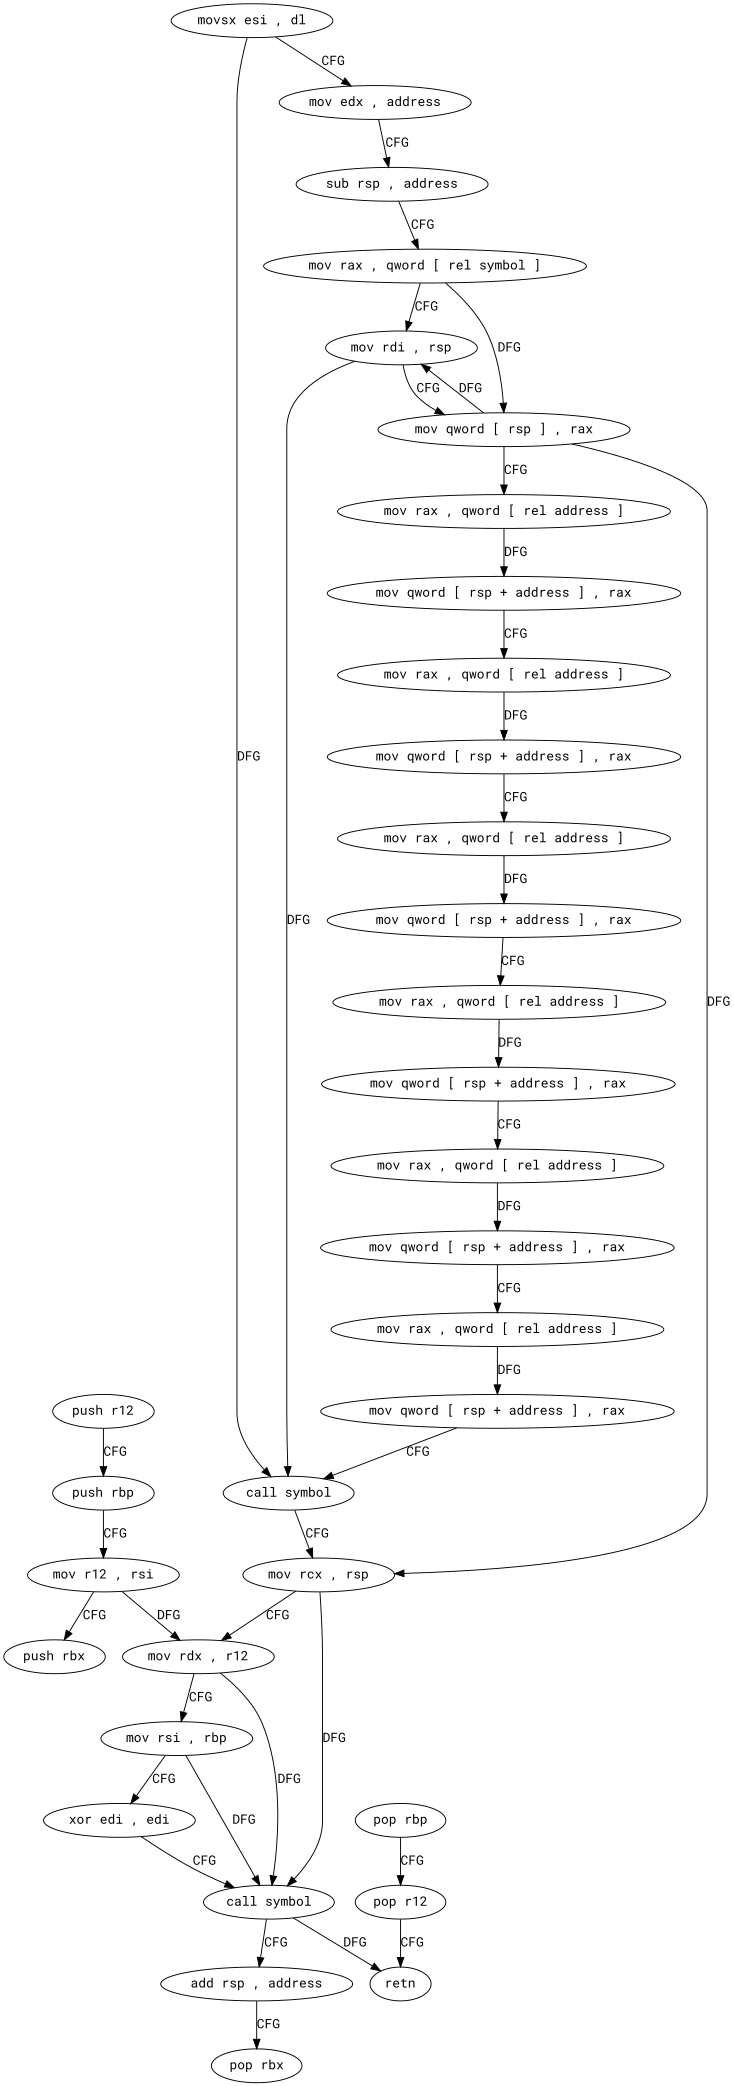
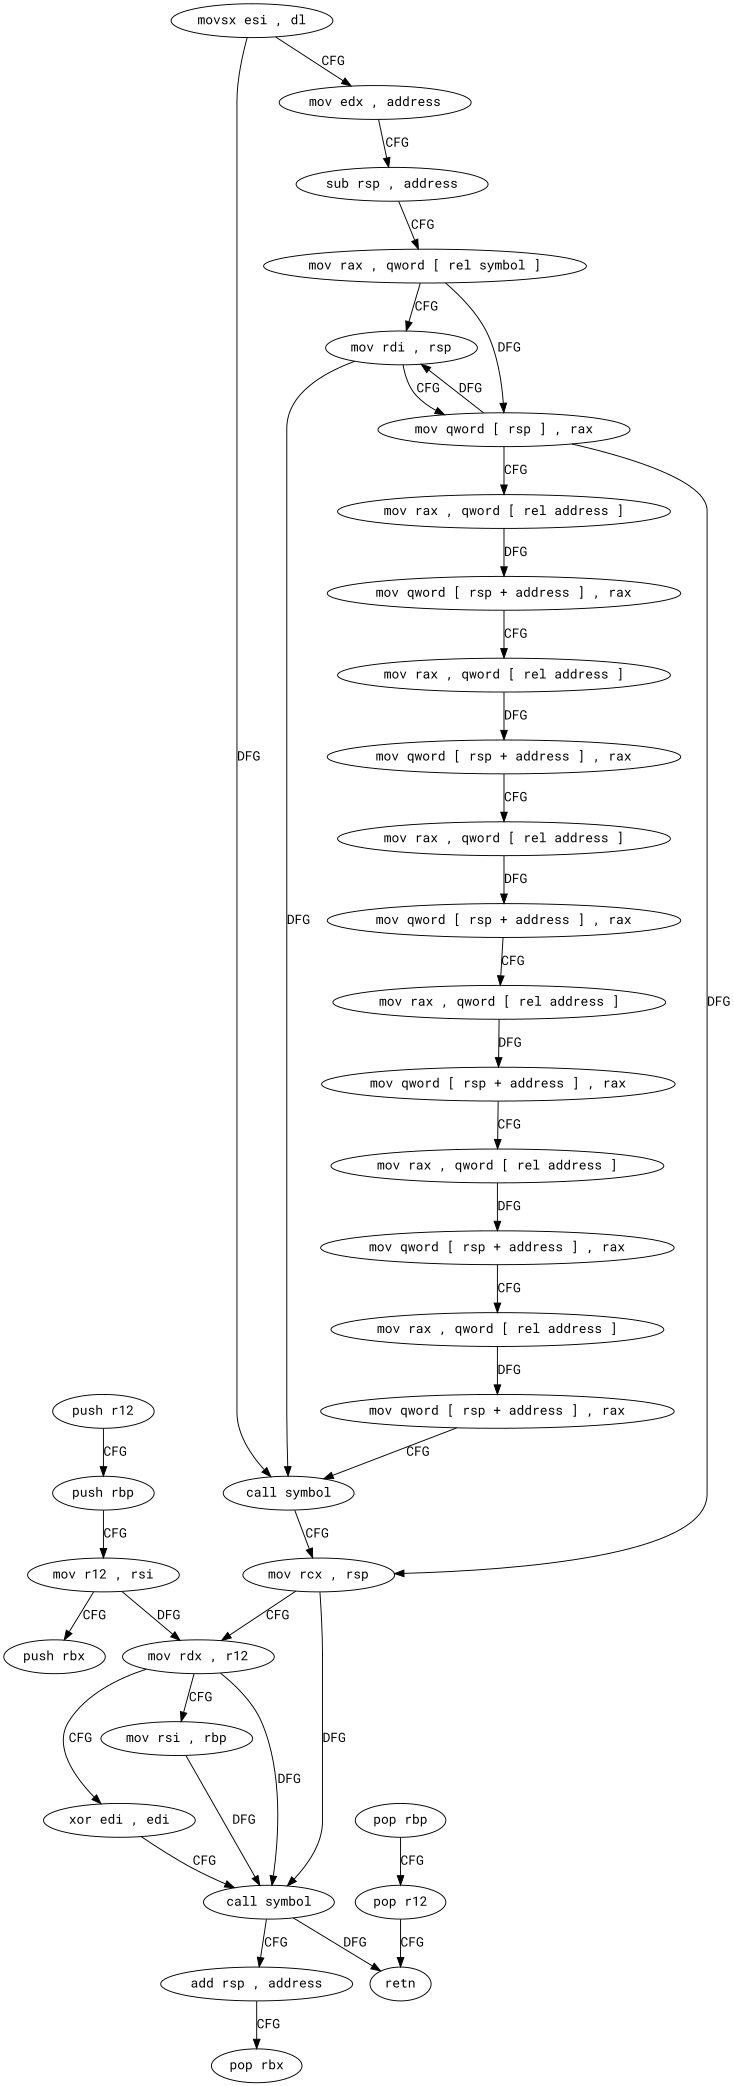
edge "mov rsi , rbp" -> "xor edi , edi": now "mov rdx , r12" -> "xor edi , edi"
